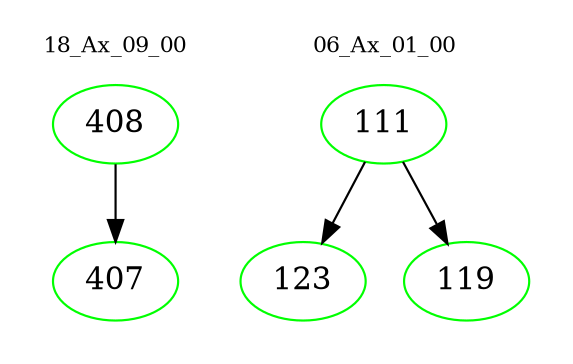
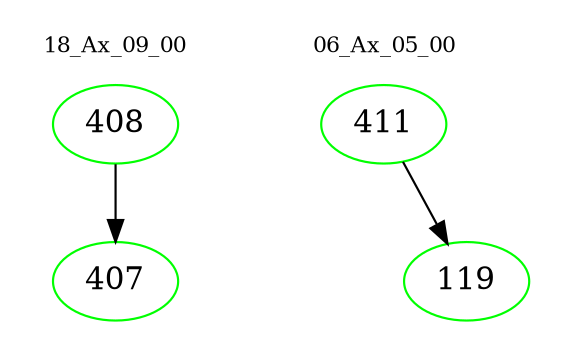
cluster "06_Ax_01_00": label "06_Ax_01_00" -> "06_Ax_05_00"
node "111": label "111" -> "411"
node "123": removed
